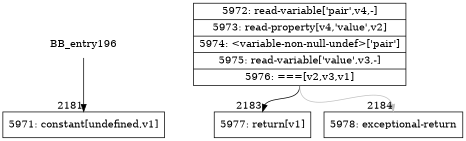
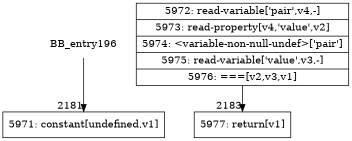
node "5978: exceptional-return": removed
